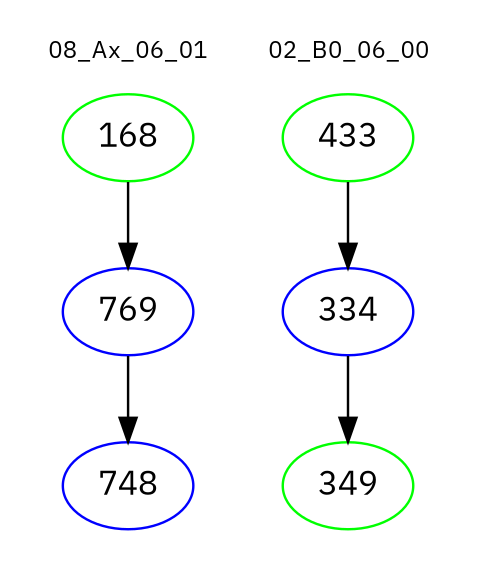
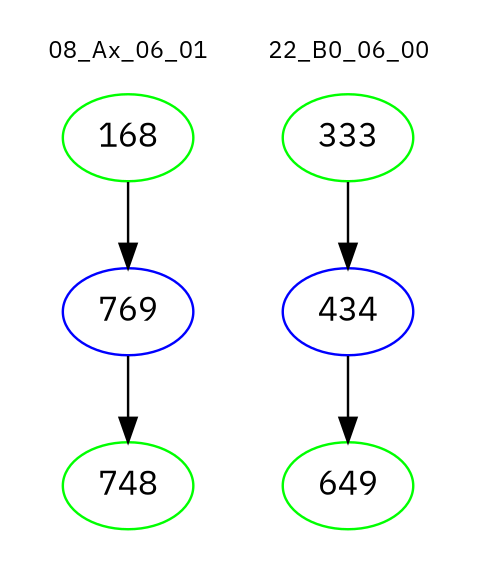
cluster "02_B0_06_00": label "02_B0_06_00" -> "22_B0_06_00"
node "433": label "433" -> "333"
node "334": label "334" -> "434"
node "748": color blue -> green
node "349": label "349" -> "649"
